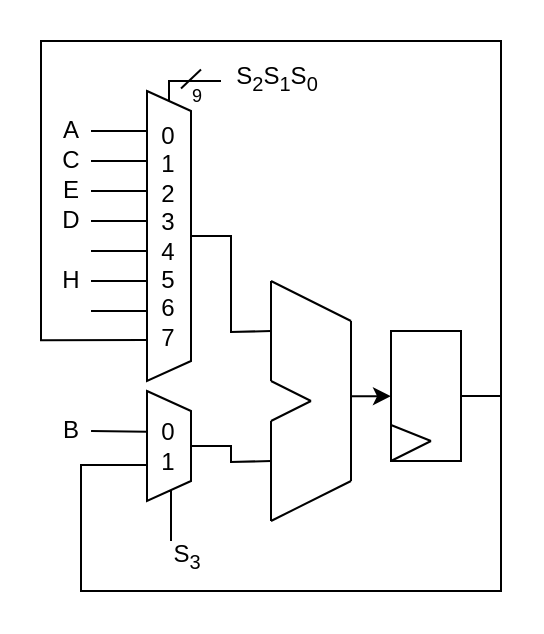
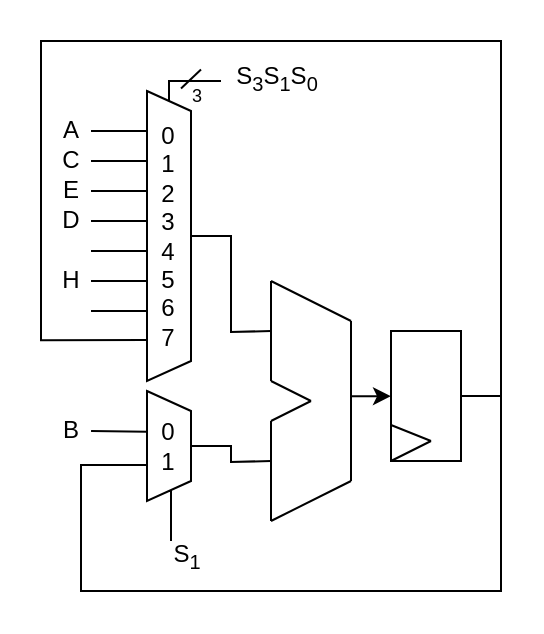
node "S2S1S0": label "S2S1S0" -> "S3S1S0"
node "9": label "9" -> "3"
node "S3": label "S3" -> "S1"
